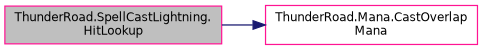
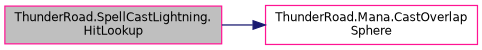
node "ThunderRoad.Mana.CastOverlap Mana": label "ThunderRoad.Mana.CastOverlap Mana" -> "ThunderRoad.Mana.CastOverlap Sphere"
